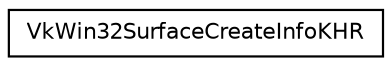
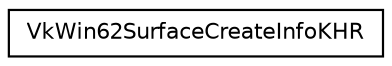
node "VkWin32SurfaceCreateInfoKHR": label "VkWin32SurfaceCreateInfoKHR" -> "VkWin62SurfaceCreateInfoKHR"
